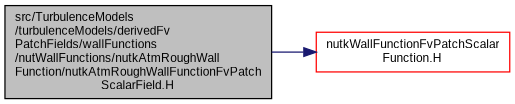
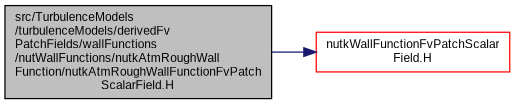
node "nutkWallFunctionFvPatchScalar Function.H": label "nutkWallFunctionFvPatchScalar Function.H" -> "nutkWallFunctionFvPatchScalar Field.H"
